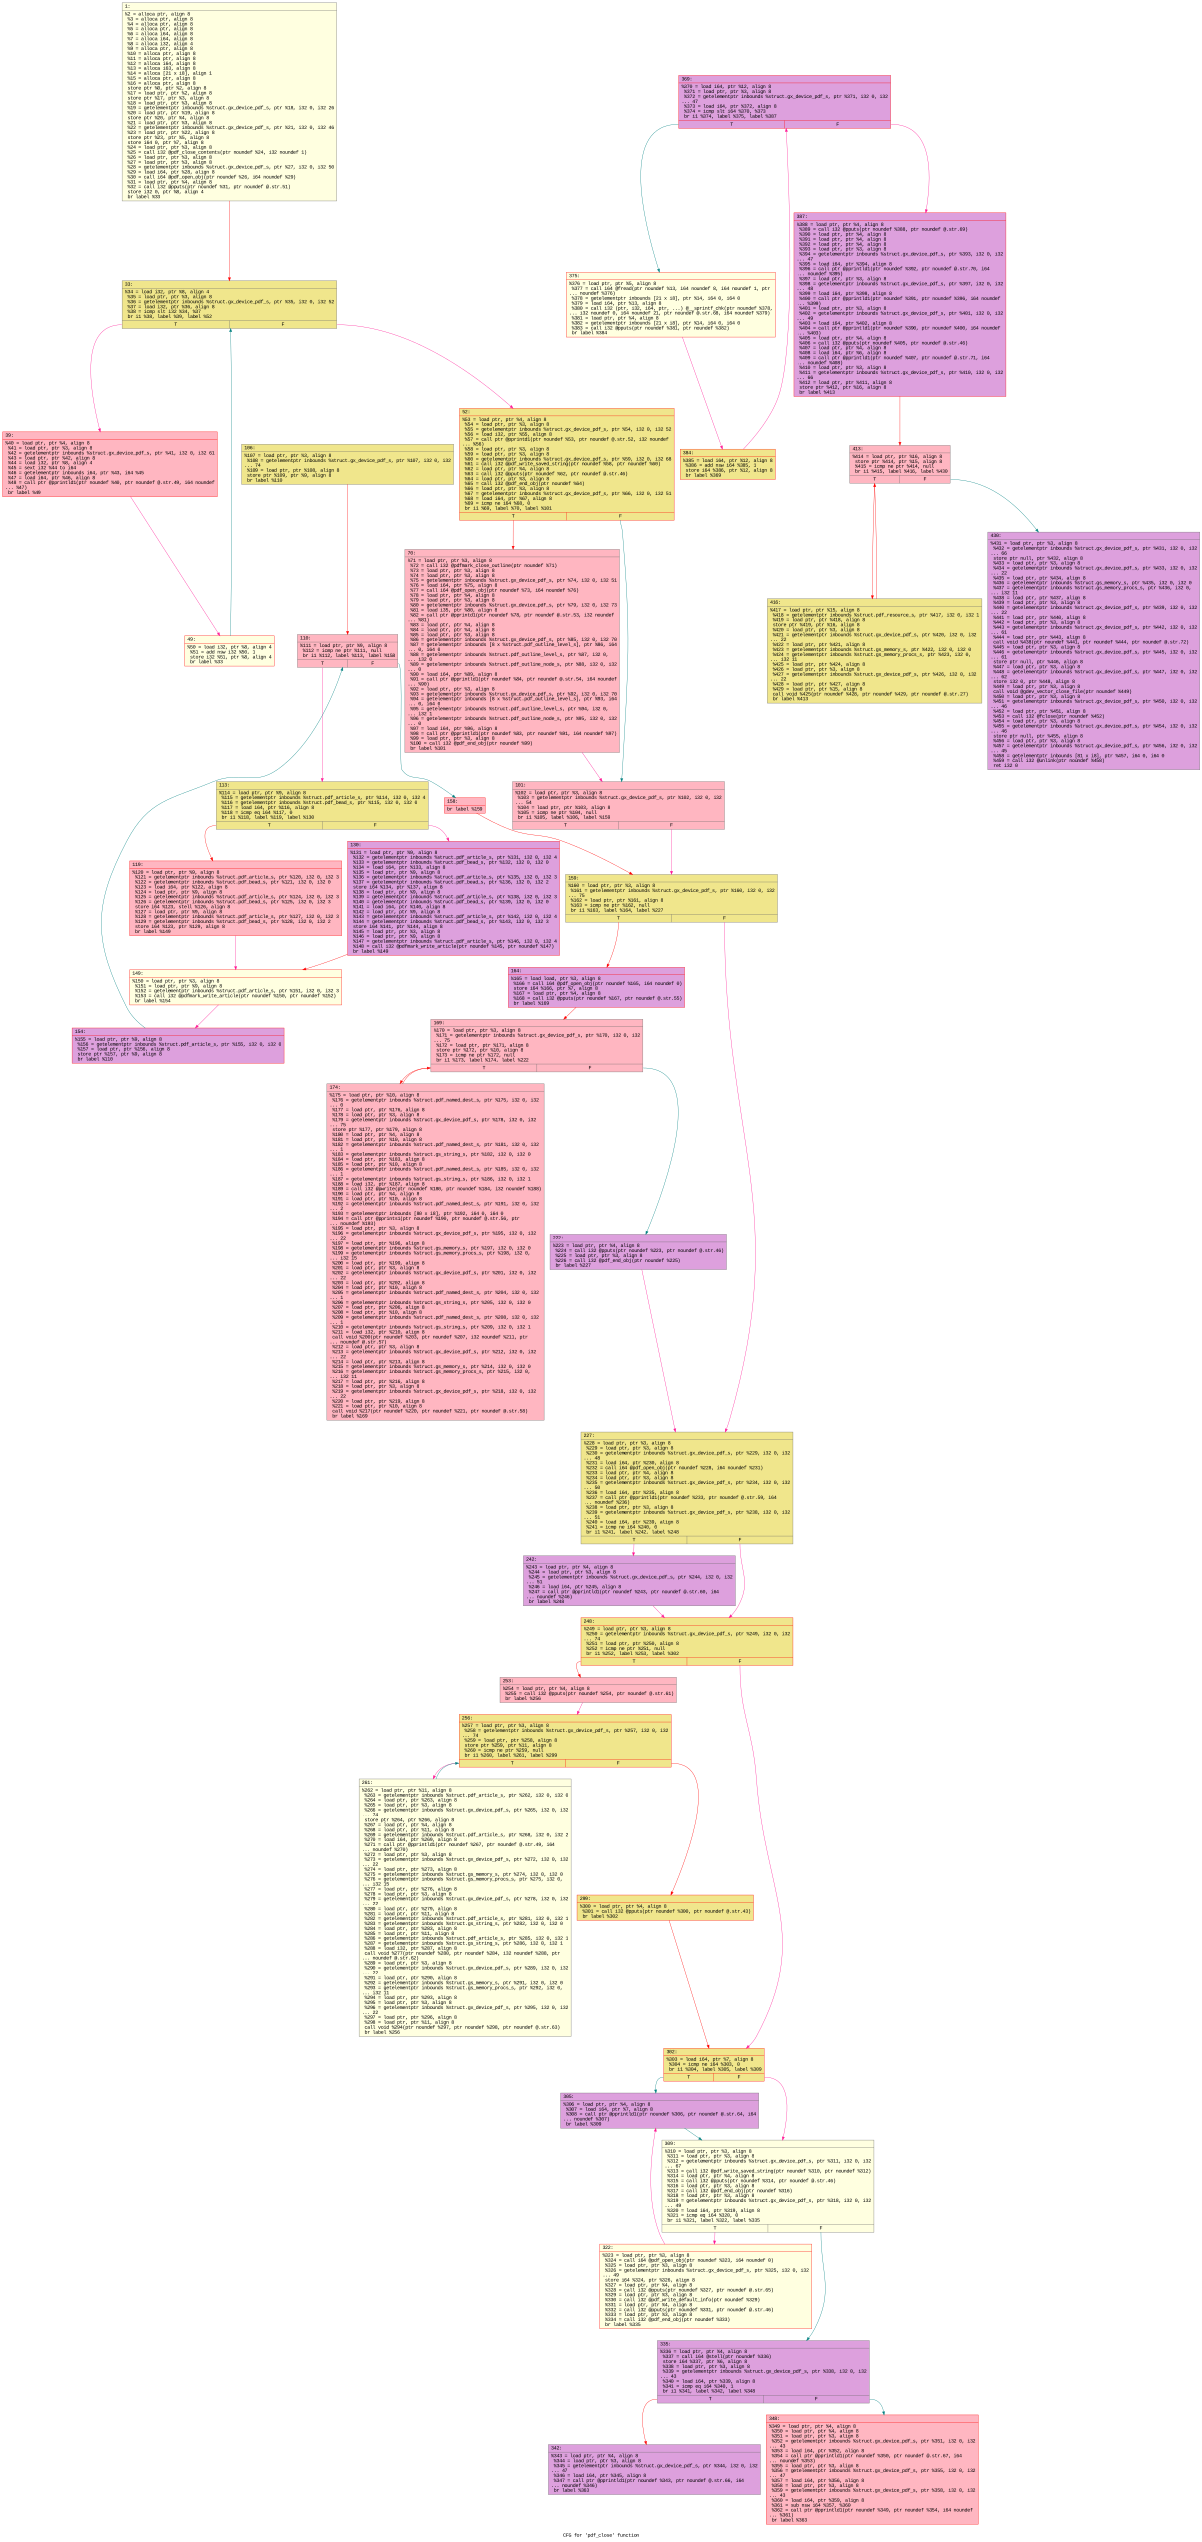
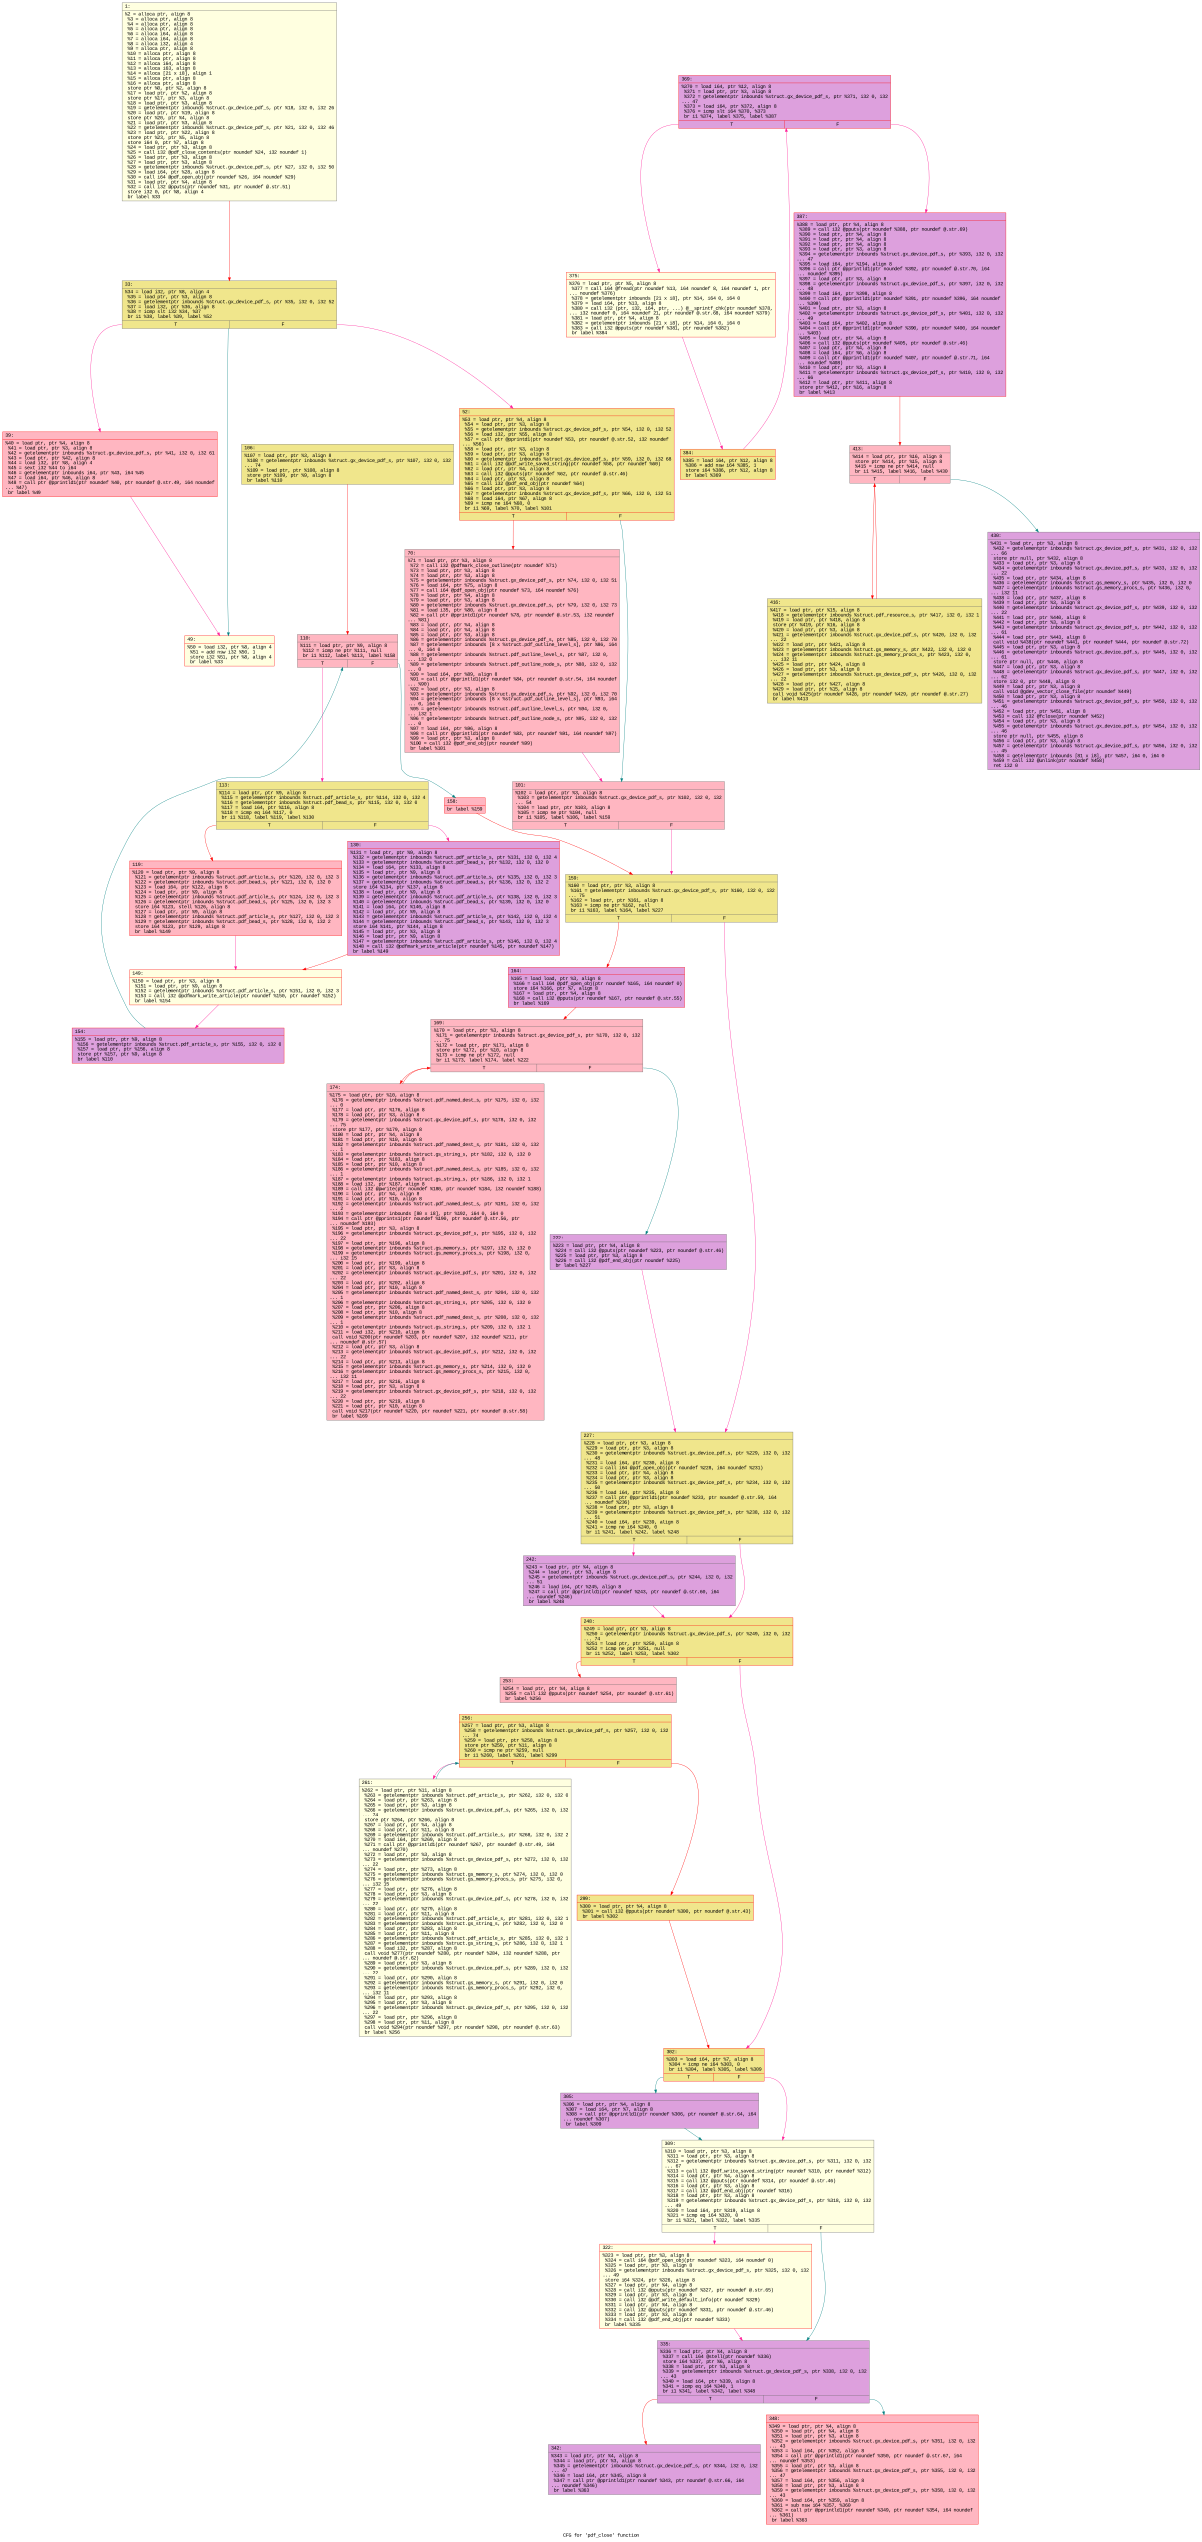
node "369:": text "%374 = icmp slt i64 %370, %373" -> "%376 = icmp slt i64 %370, %373"
edge "369:" -> "375:": color teal -> deeppink
node "387:": text "%395 = load i64, ptr %394, align 8" -> "%395 = load i64, ptr %194, align 8"
edge "49:" -> "33:": reversed
edge "253:" -> "256:": removed
edge "322:" -> "305:": now "322:" -> "335:"
